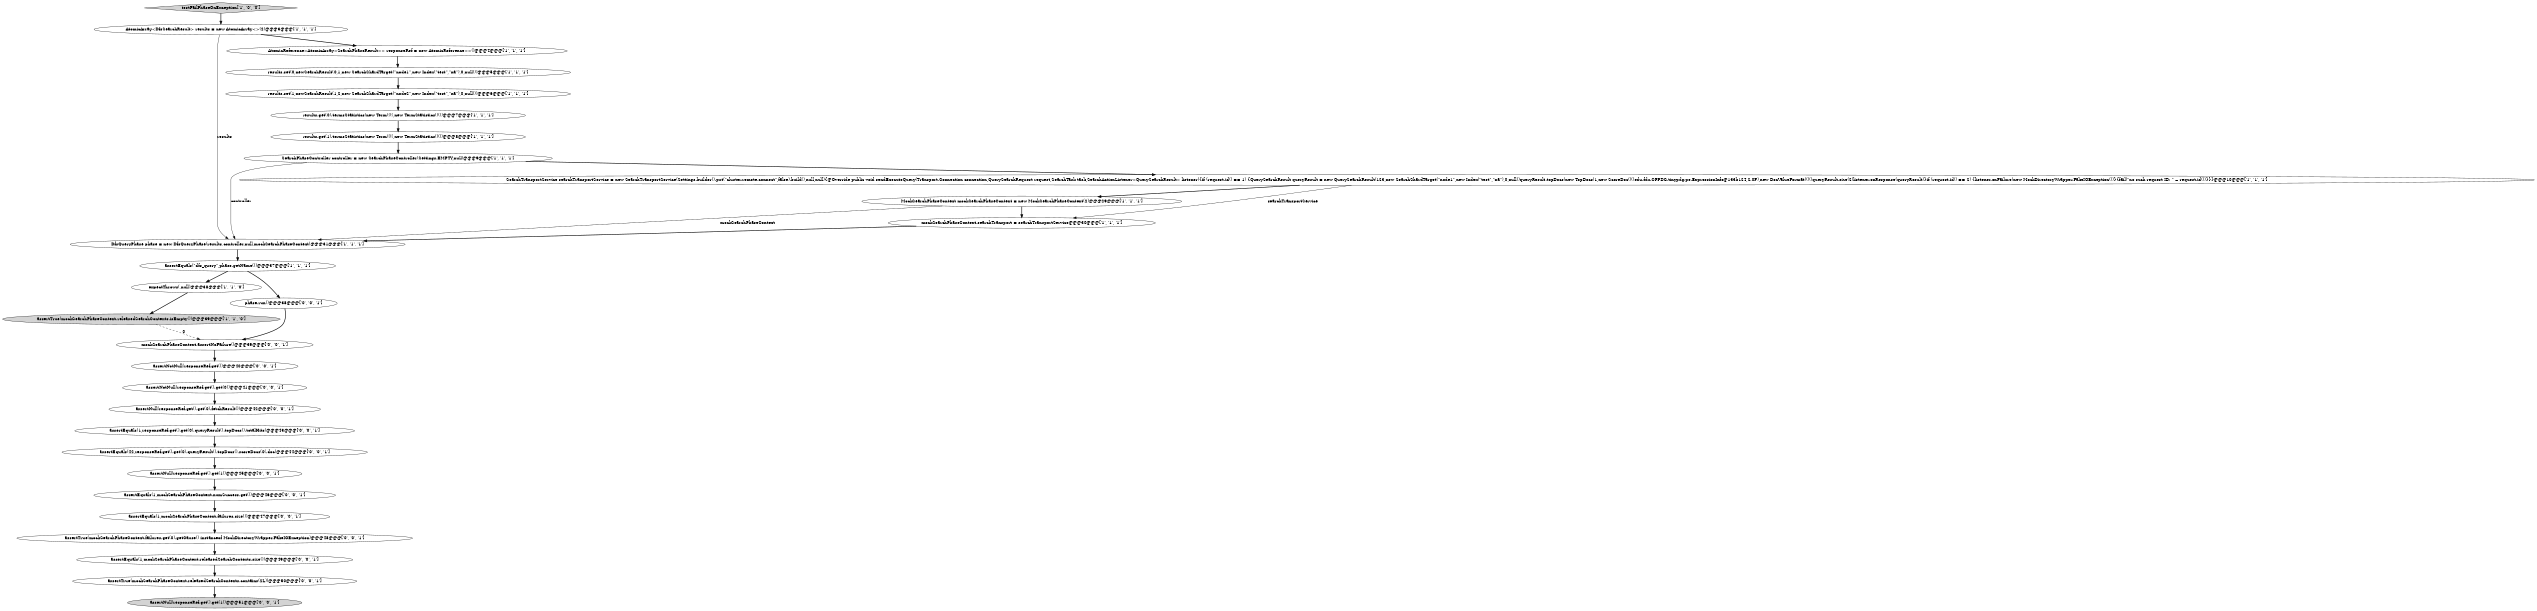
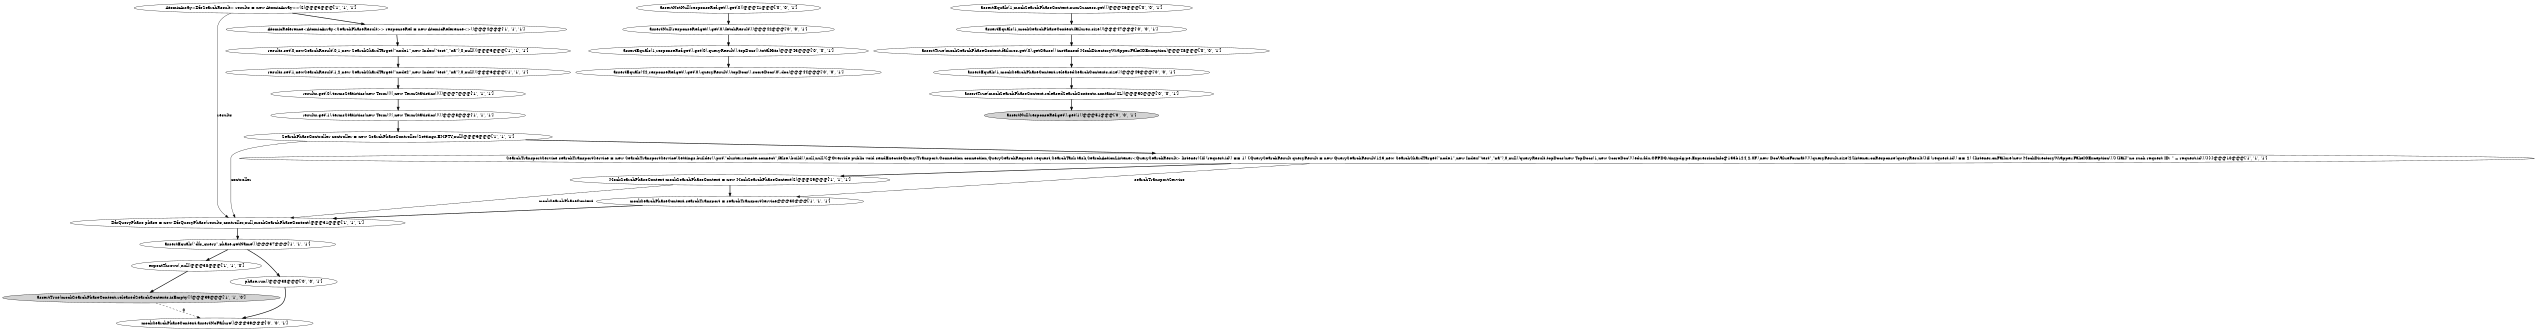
node "testFailPhaseOnException['1', '0', '0']": removed
node "assertNotNull(responseRef.get())@@@40@@@['0', '0', '1']": removed
node "assertNull(responseRef.get().get(1))@@@45@@@['0', '0', '1']": removed
